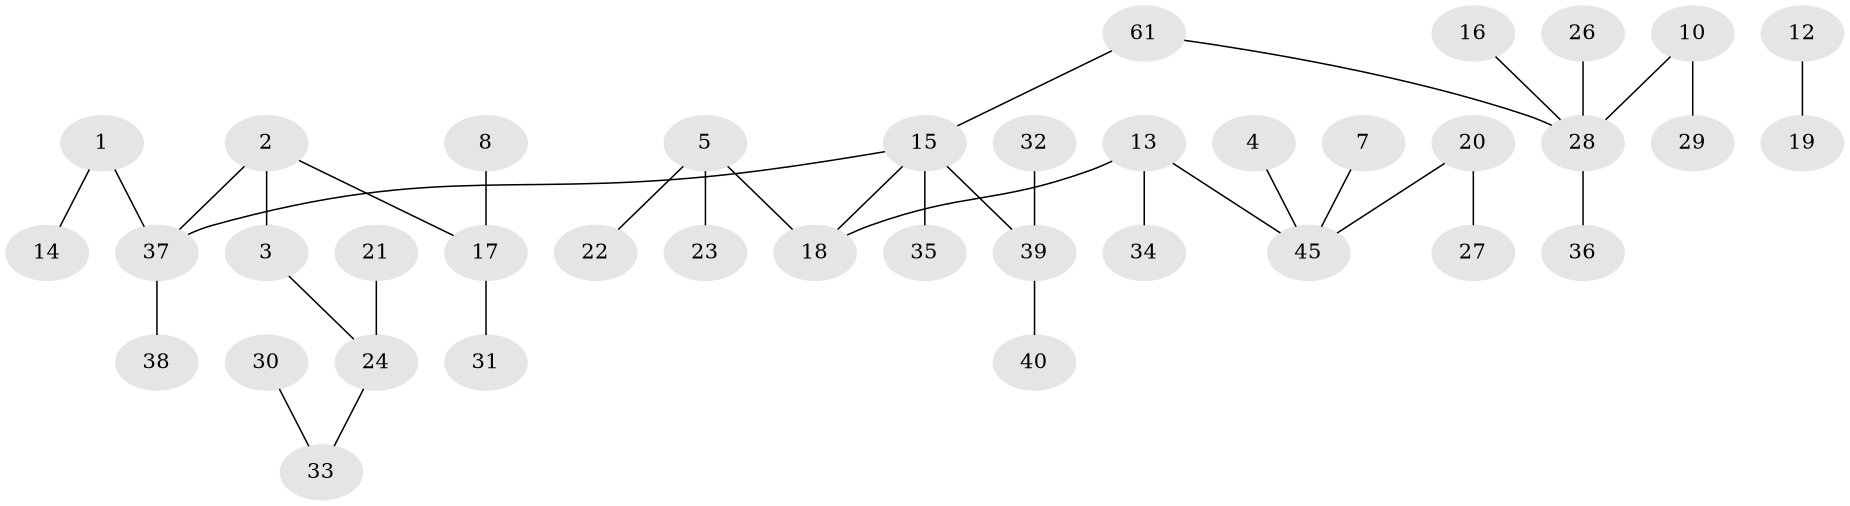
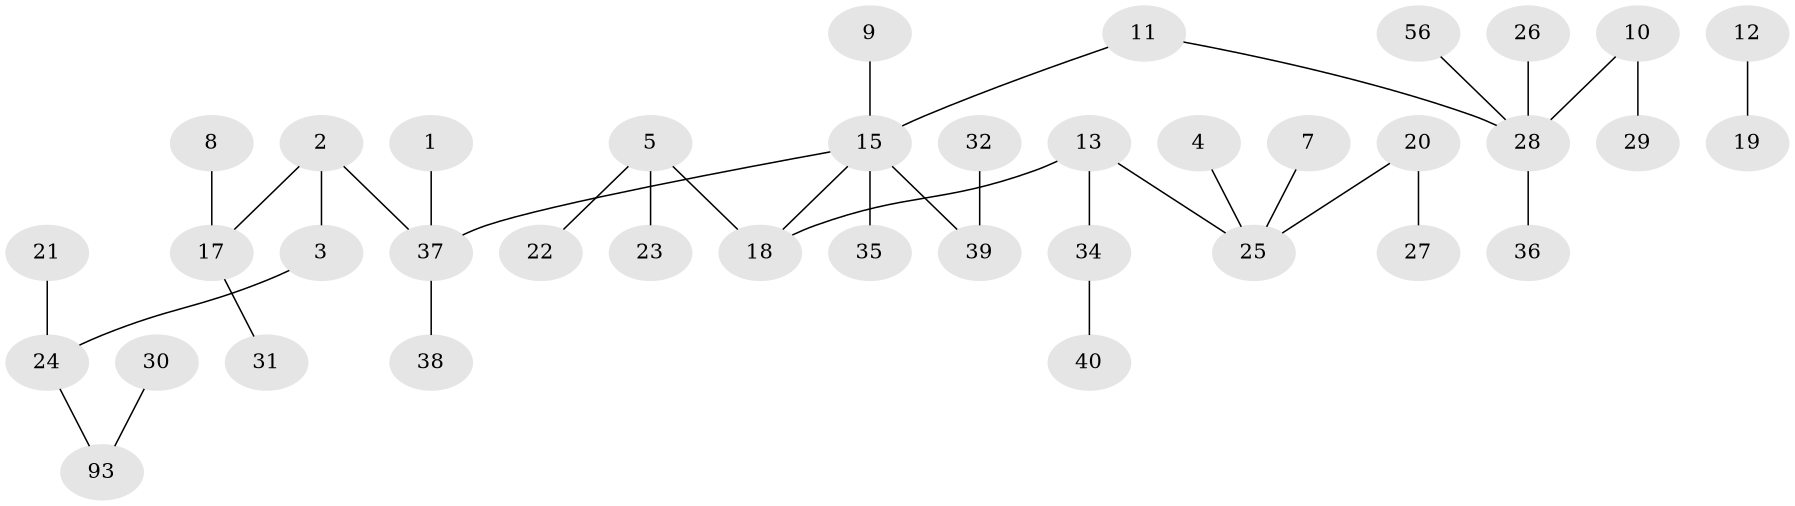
node "9": added
node "61": label "61" -> "11"
node "16": label "16" -> "56"
node "14": removed
node "45": label "45" -> "25"
edge "39" -- "40": now "34" -- "40"
node "33": label "33" -> "93"
